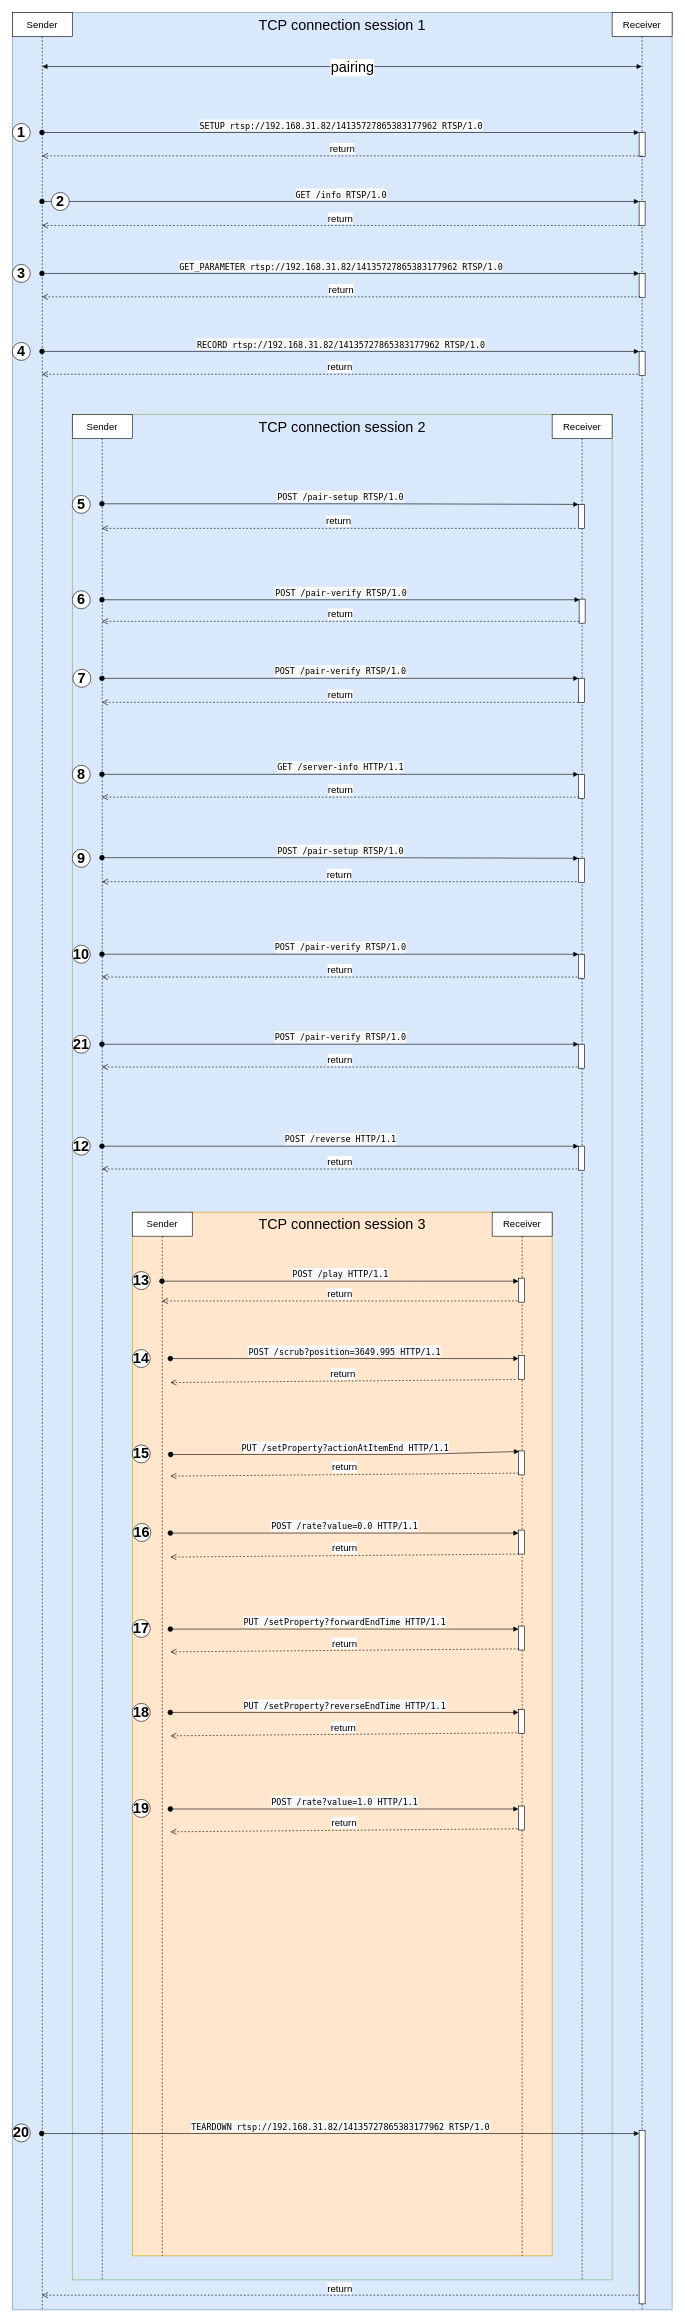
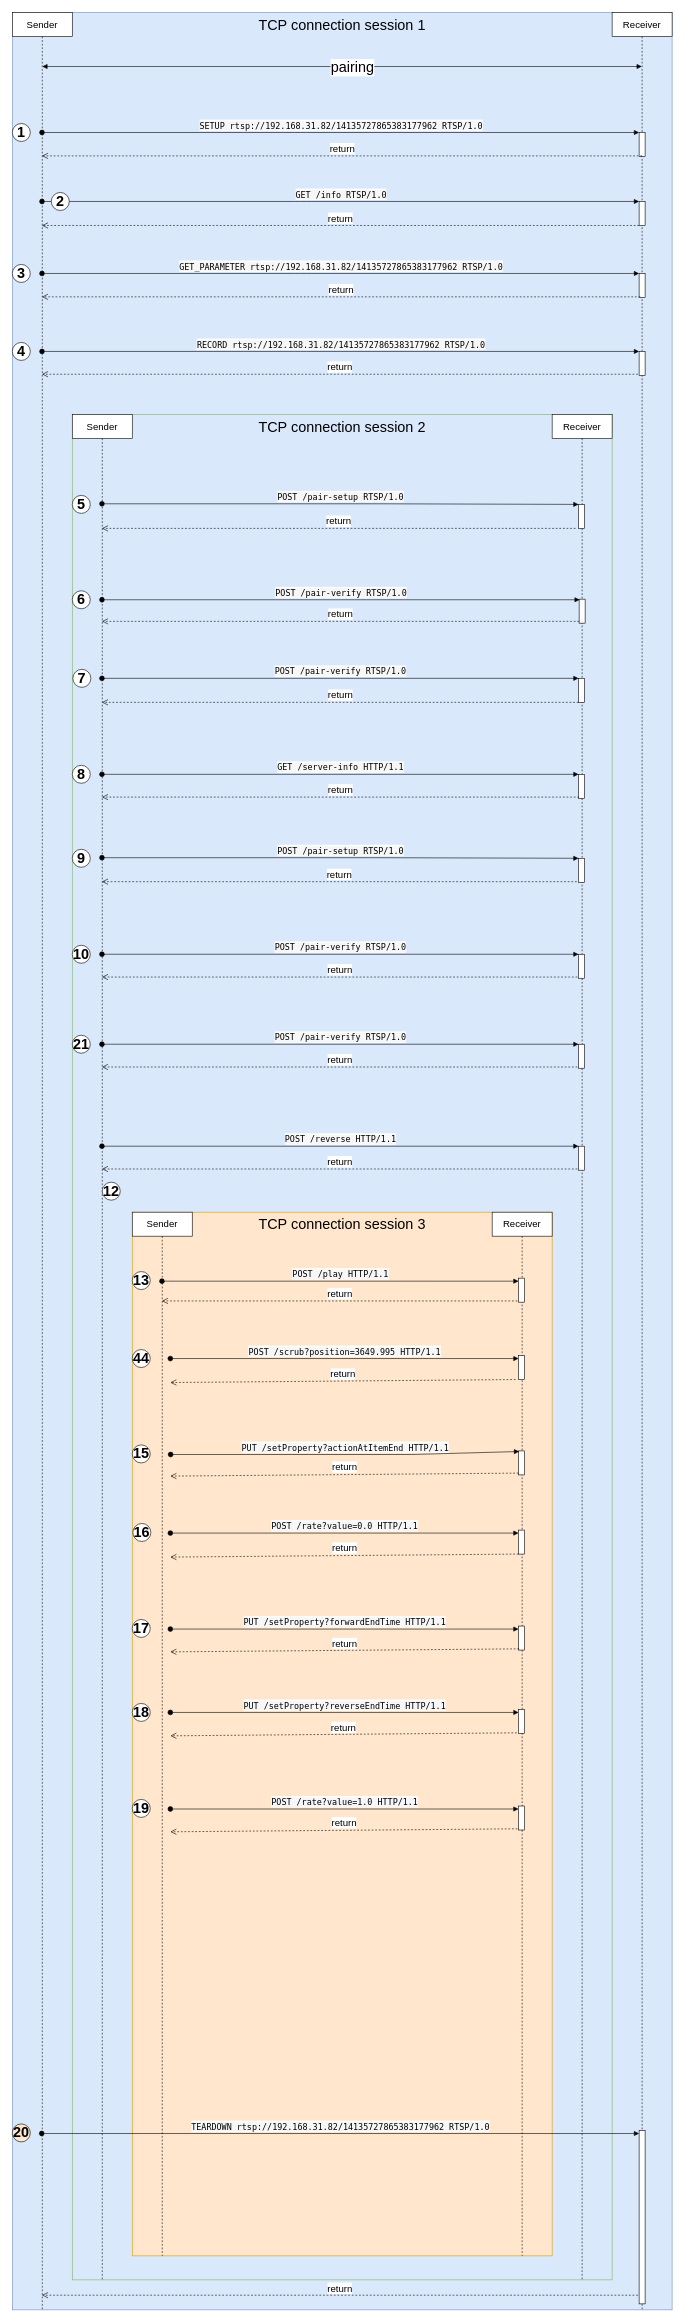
node "12": moved (81, 1146) -> (111, 1191)
node "14": label "14" -> "44"
node "20": fillcolor #ffffff -> #ffe6cc
